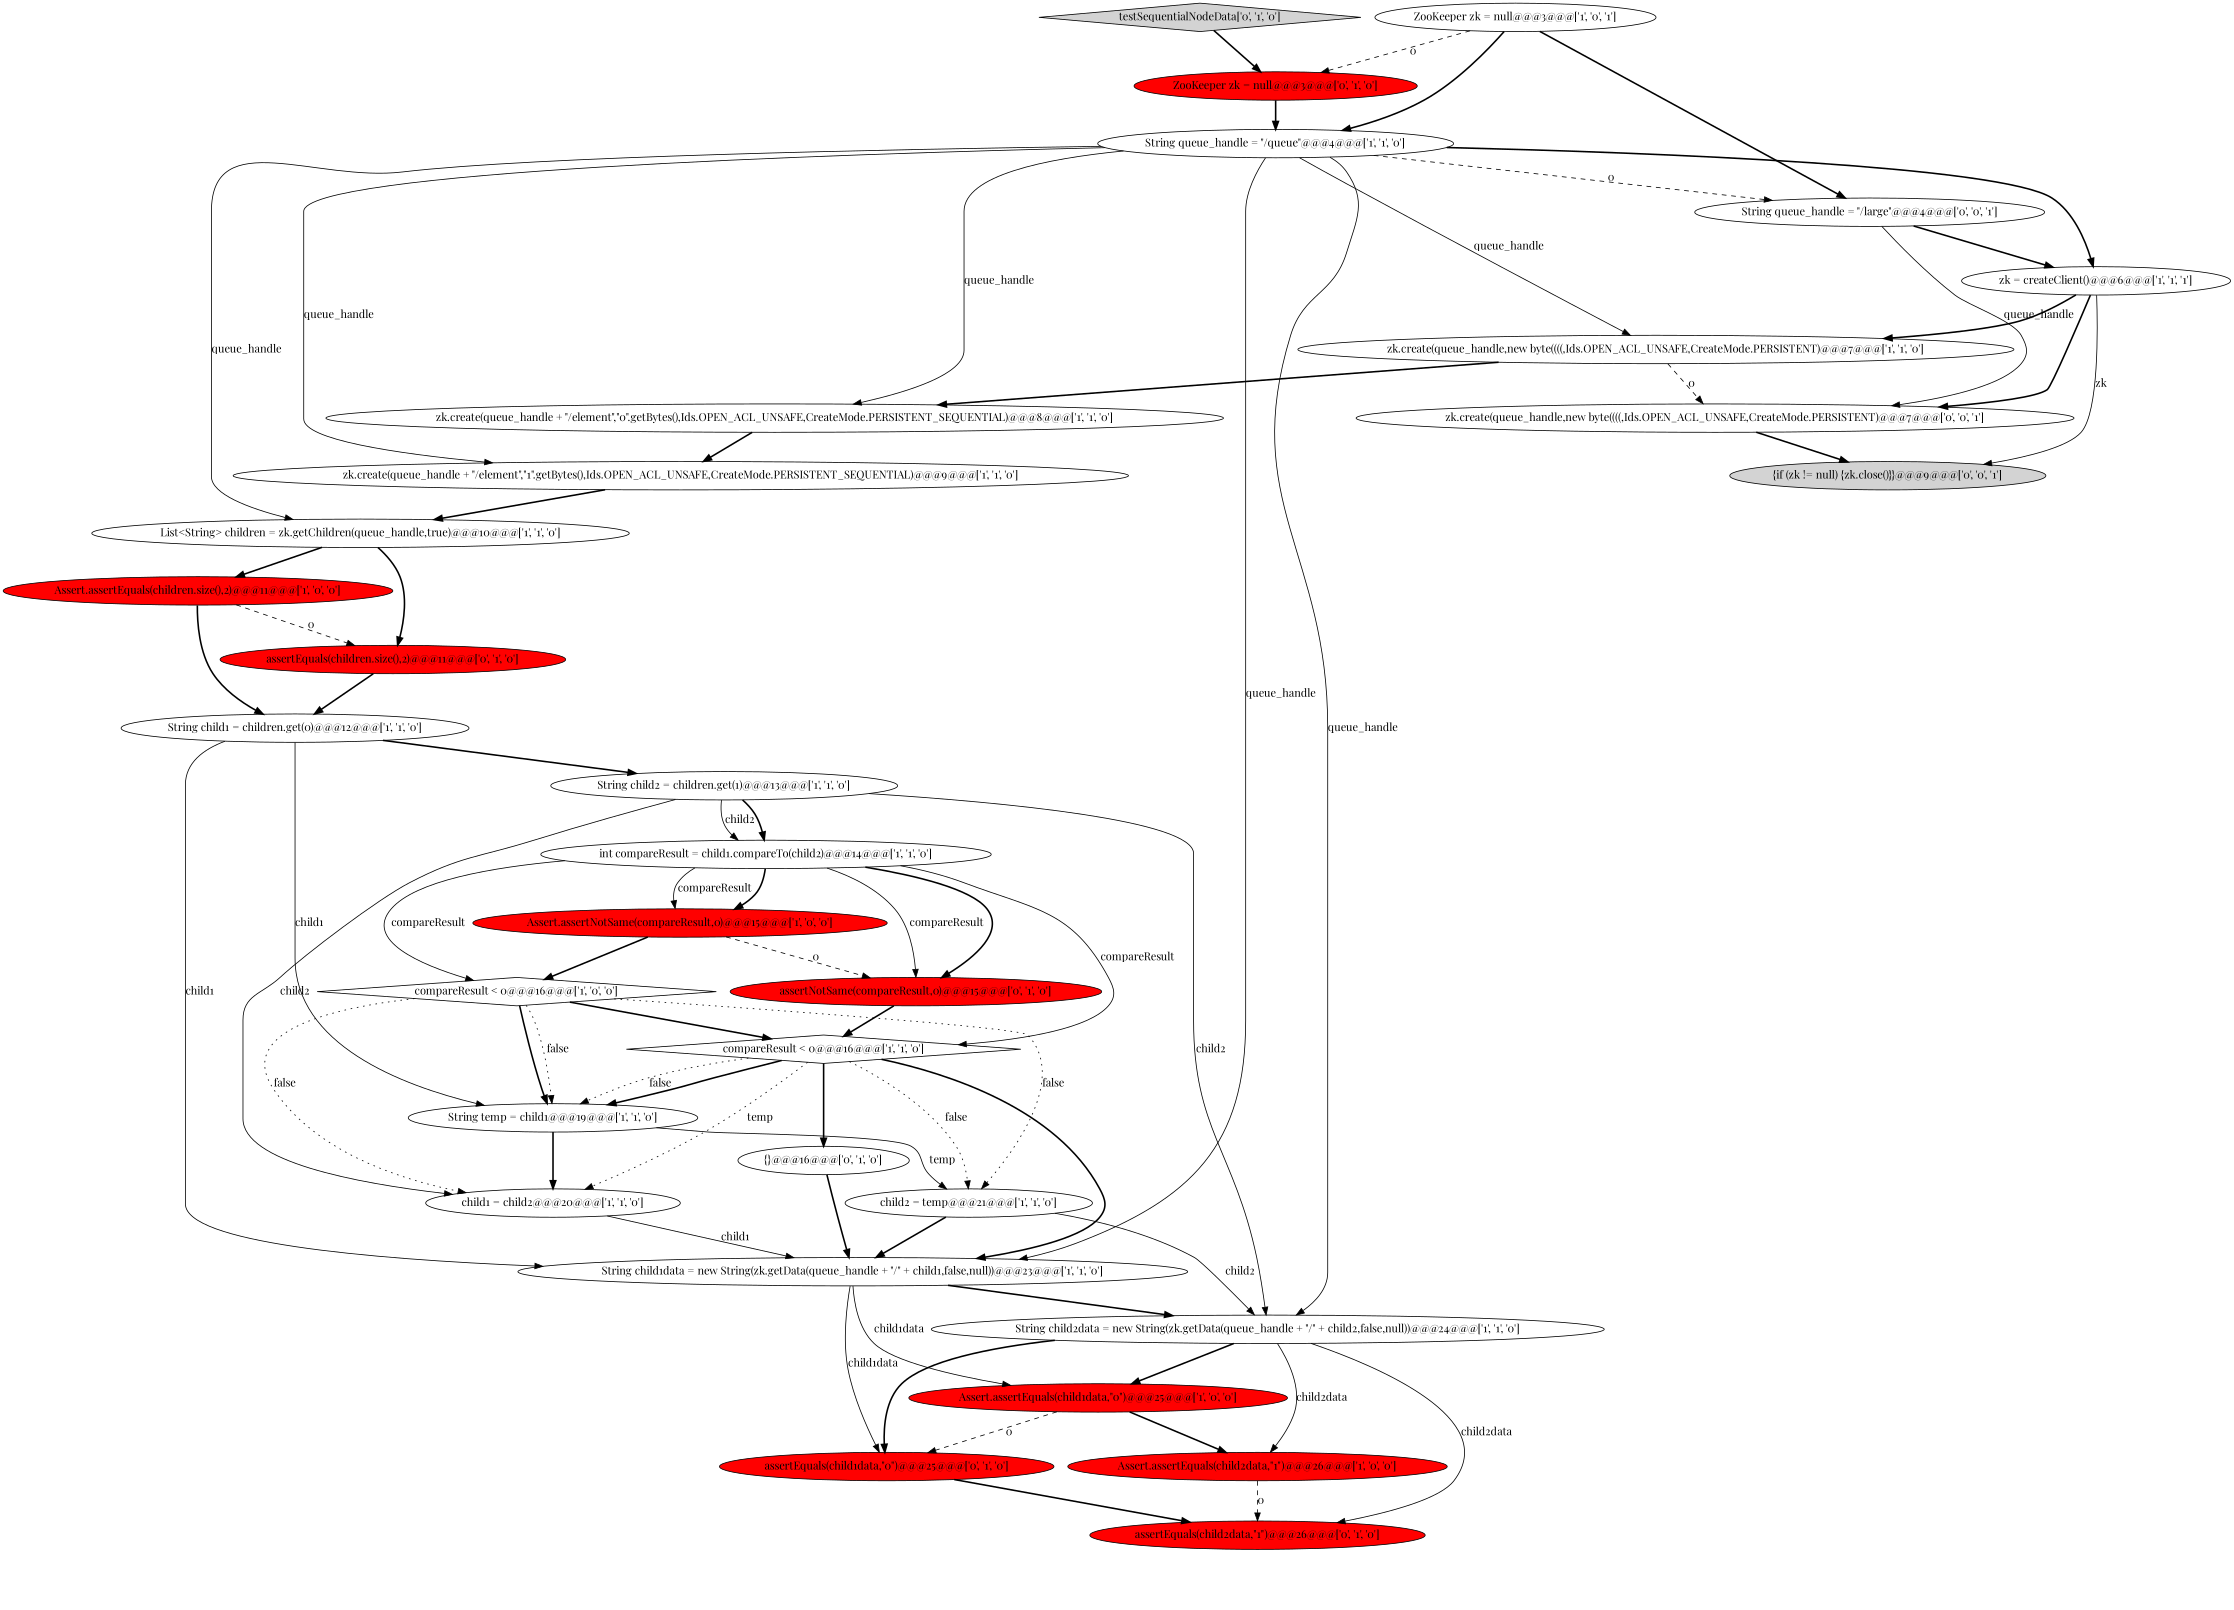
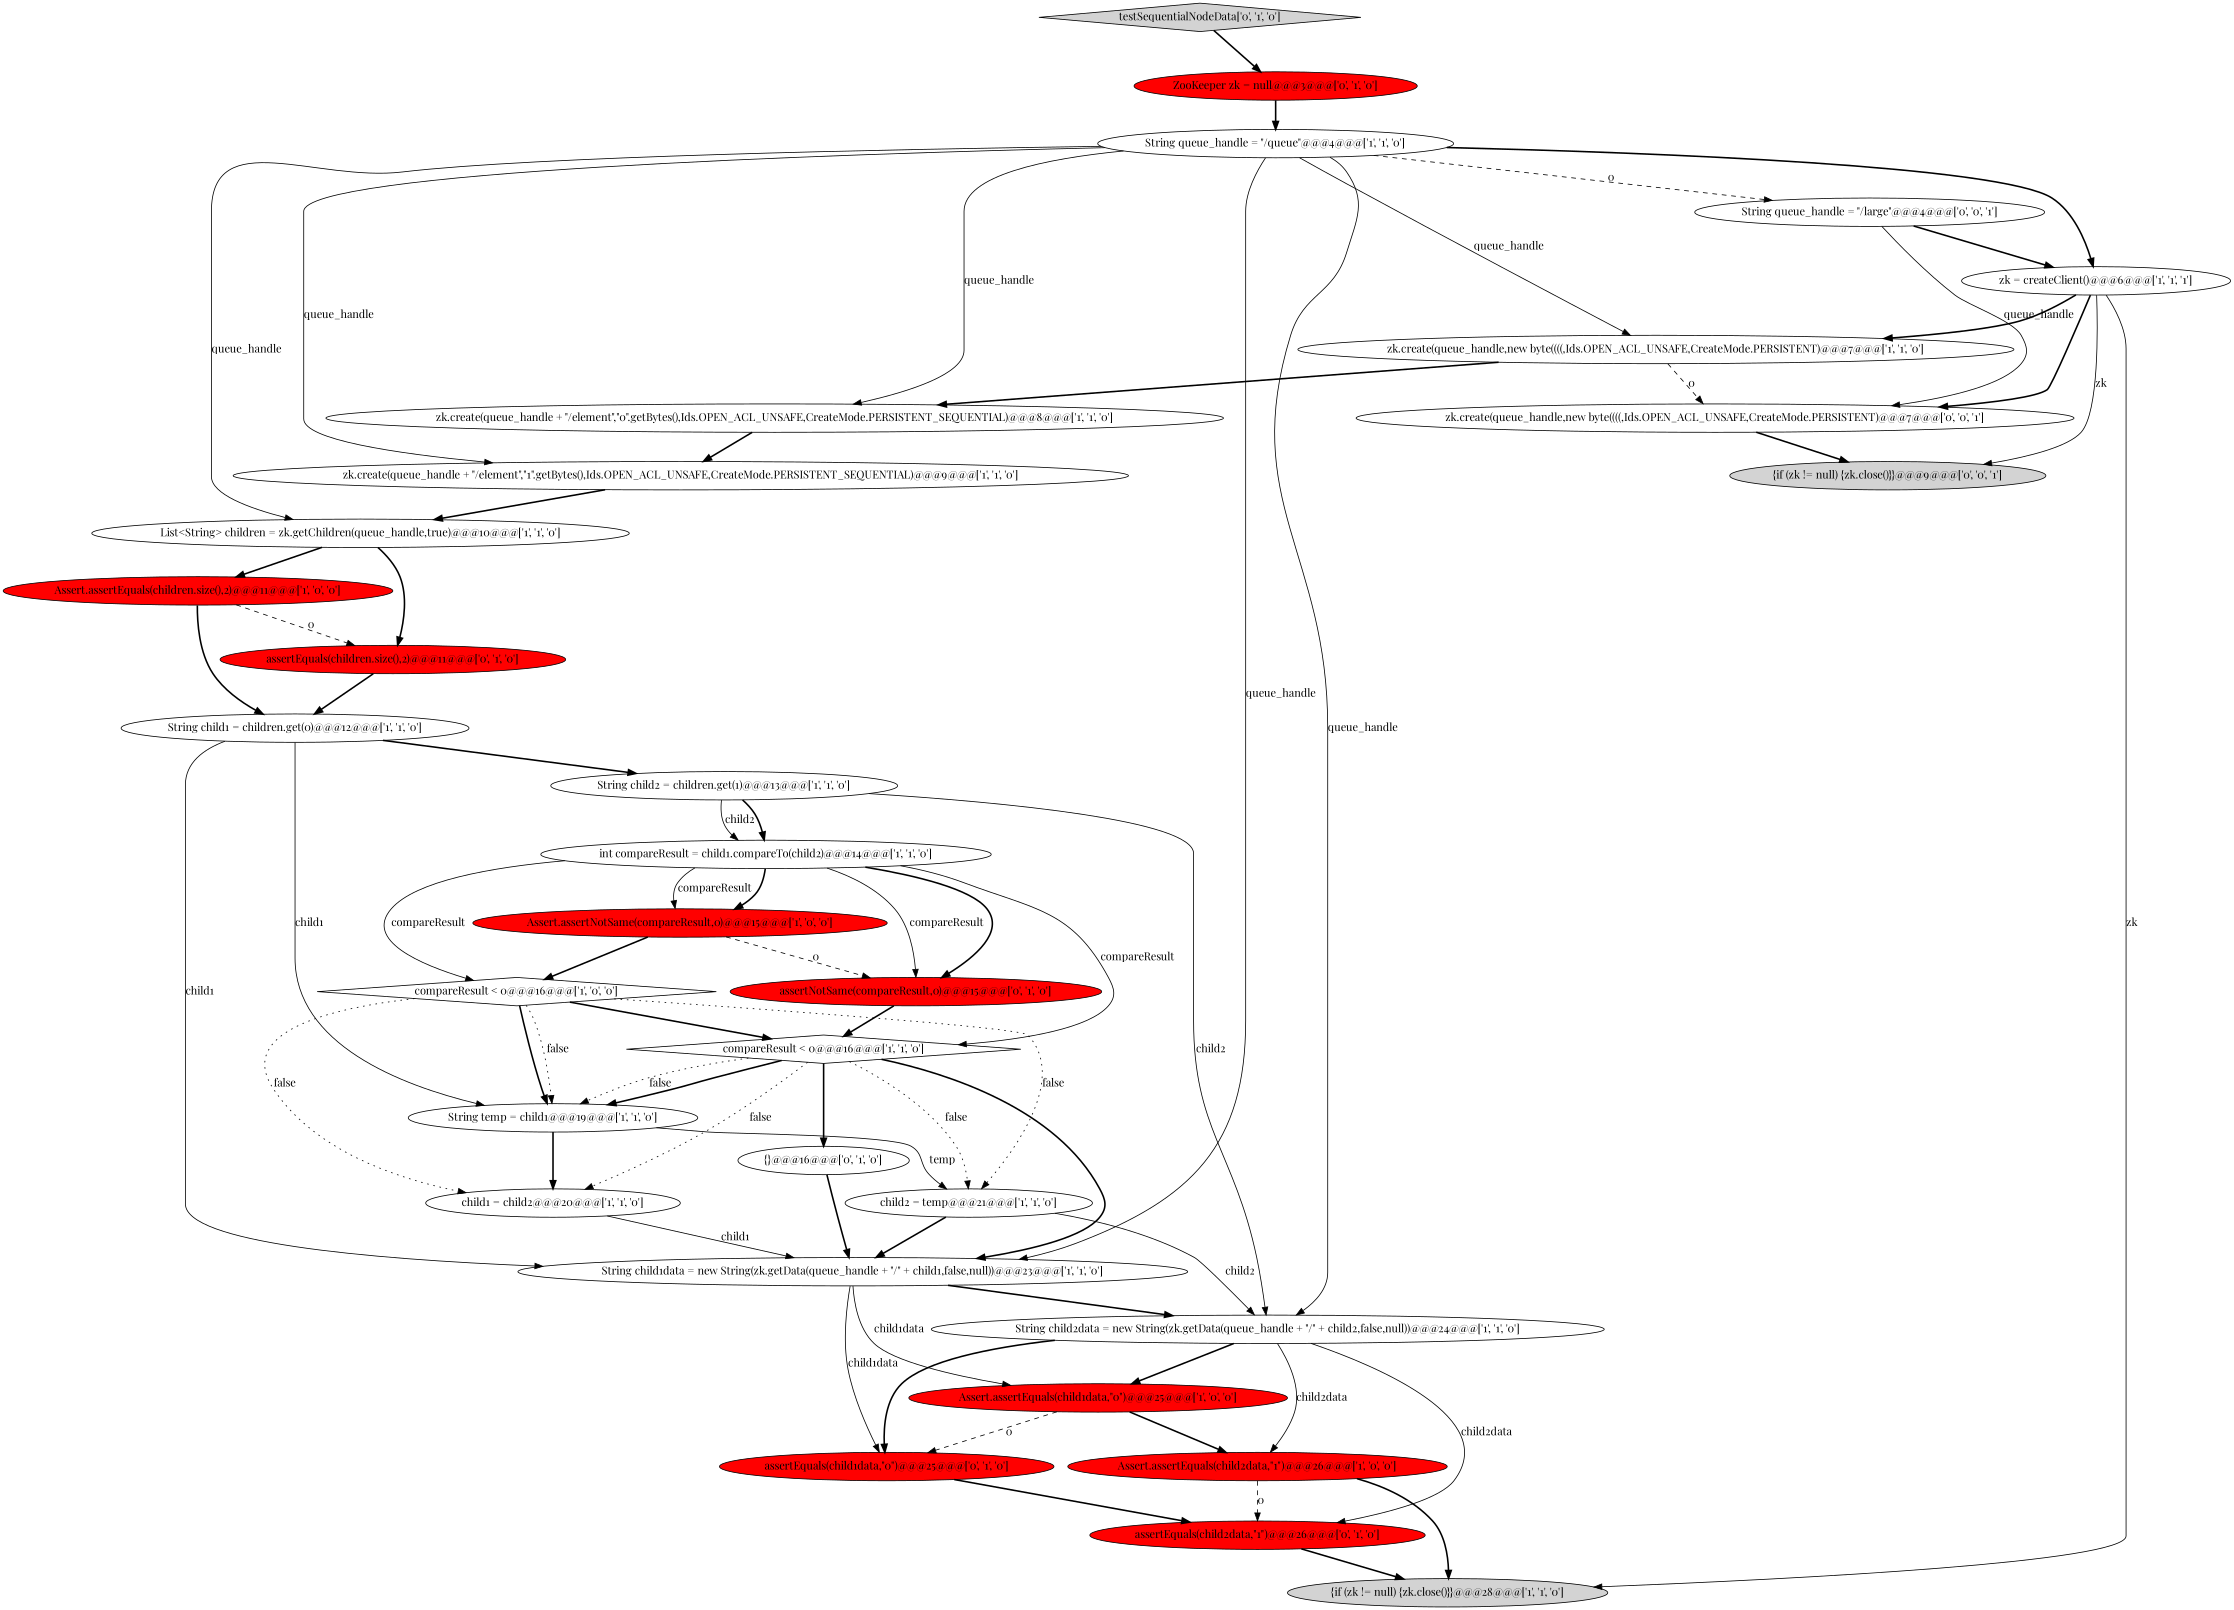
node "ZooKeeper zk = null@@@3@@@['1', '0', '1']": removed
edge "String child2 = children.get(1)@@@13@@@['1', '1', '0']" -> "child1 = child2@@@20@@@['1', '1', '0']": removed, label "child2"
edge "compareResult < 0@@@16@@@['1', '1', '0']" -> "child1 = child2@@@20@@@['1', '1', '0']": label "temp" -> "false"
node "{if (zk != null) {zk.close()}}@@@28@@@['1', '1', '0']": added
